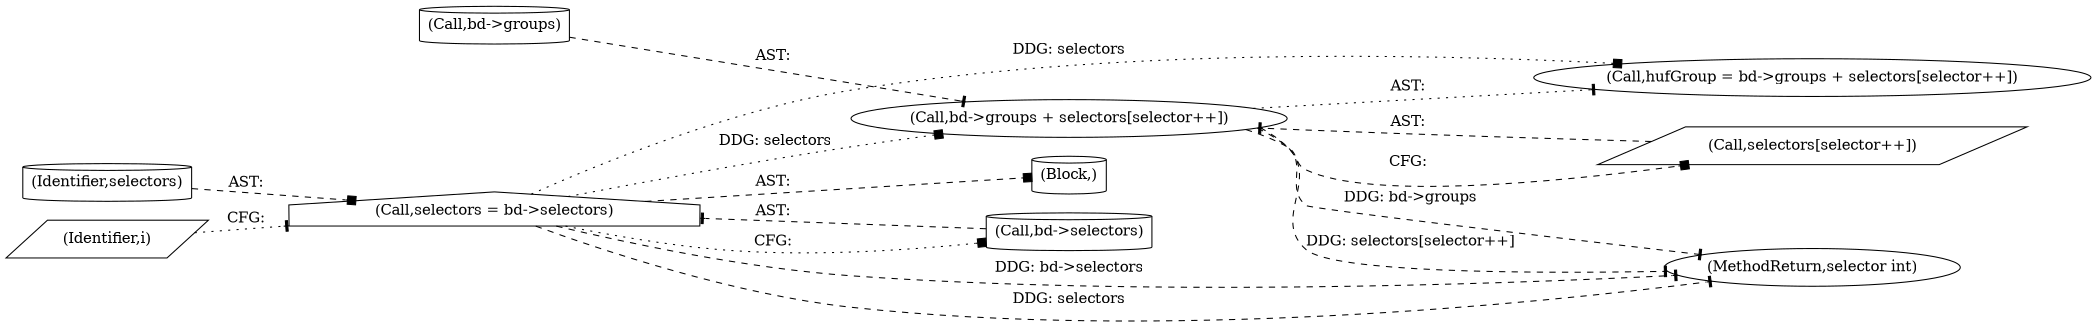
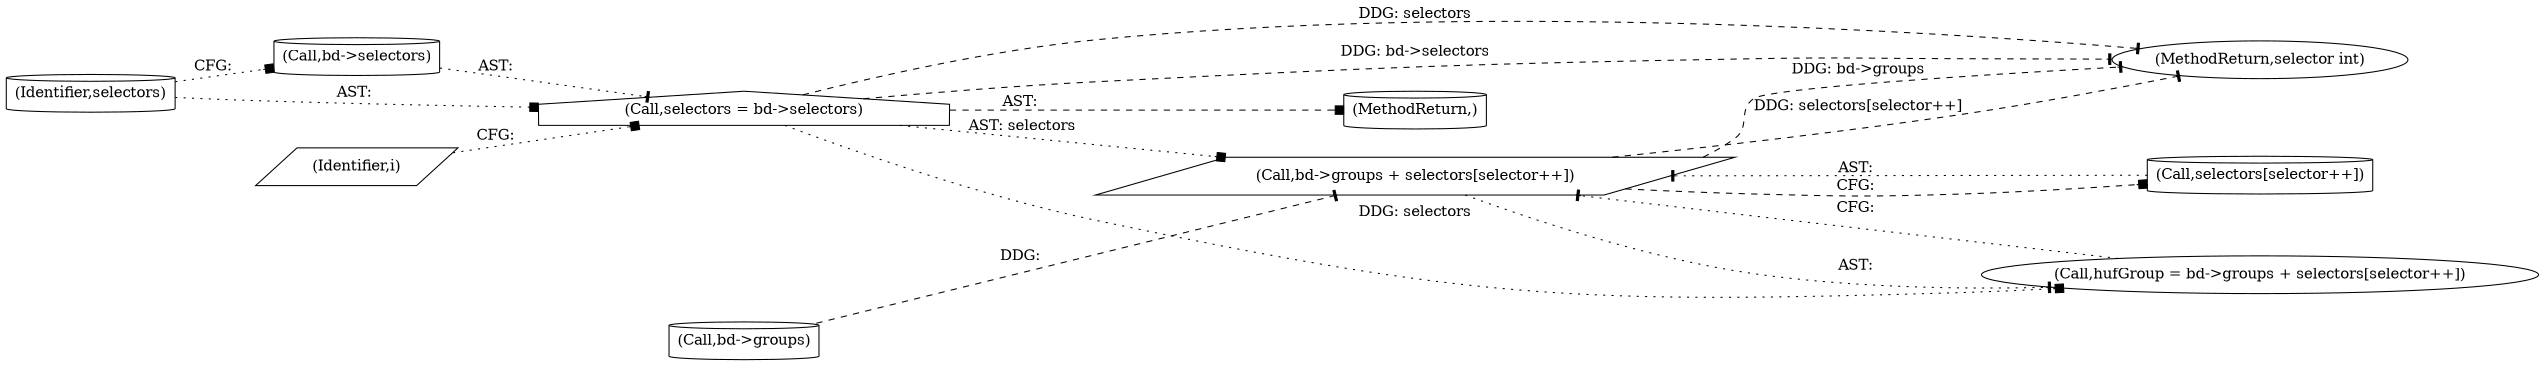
edge "(Call,bd->groups)" -> "(Call,bd->groups + selectors[selector++])": label "AST: " -> "DDG: "
node "(Call,bd->groups + selectors[selector++])": shape ellipse -> parallelogram
edge "(Call,selectors[selector++])" -> "(Call,bd->groups + selectors[selector++])": style dashed -> dotted
edge "(Call,selectors = bd->selectors)" -> "(Call,bd->groups + selectors[selector++])": label "DDG: selectors" -> "AST: selectors"
node "(Call,selectors[selector++])": shape parallelogram -> cylinder
node "(Block,)": label "(Block,)" -> "(MethodReturn,)"
edge "(Identifier,selectors)" -> "(Call,selectors = bd->selectors)": style dashed -> dotted
edge "(Call,bd->selectors)" -> "(Call,selectors = bd->selectors)": style dashed -> dotted
edge "(Call,hufGroup = bd->groups + selectors[selector++])" -> "(Call,bd->groups + selectors[selector++])": added, label "CFG:"
edge "(Identifier,i)" -> "(Call,selectors = bd->selectors)": arrowhead tee -> box
edge "(Call,selectors = bd->selectors)" -> "(Call,bd->selectors)": now "(Identifier,selectors)" -> "(Call,bd->selectors)"
